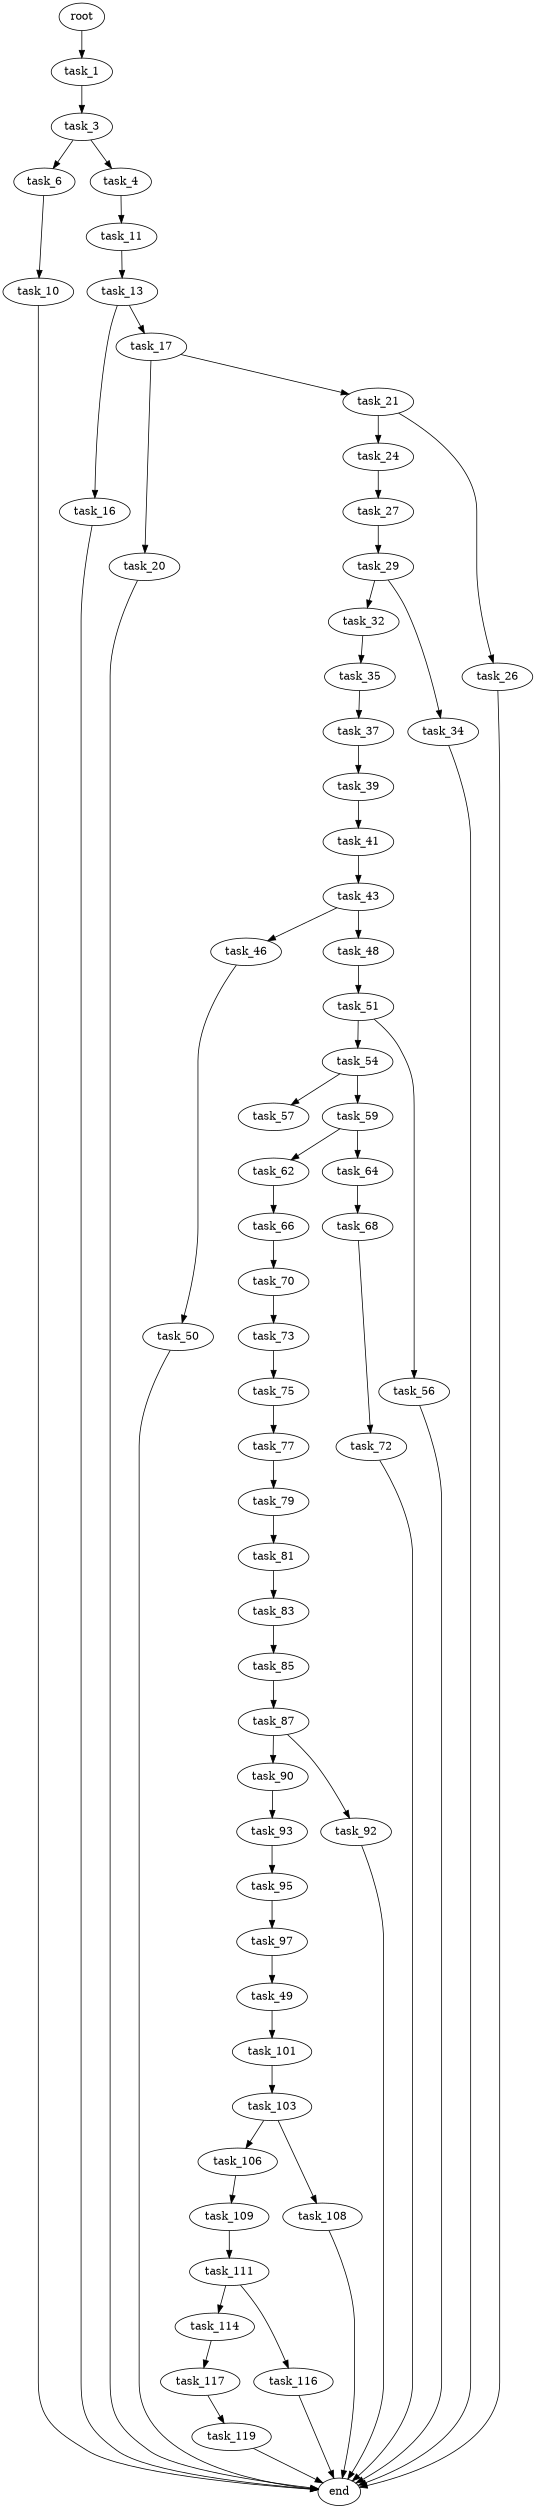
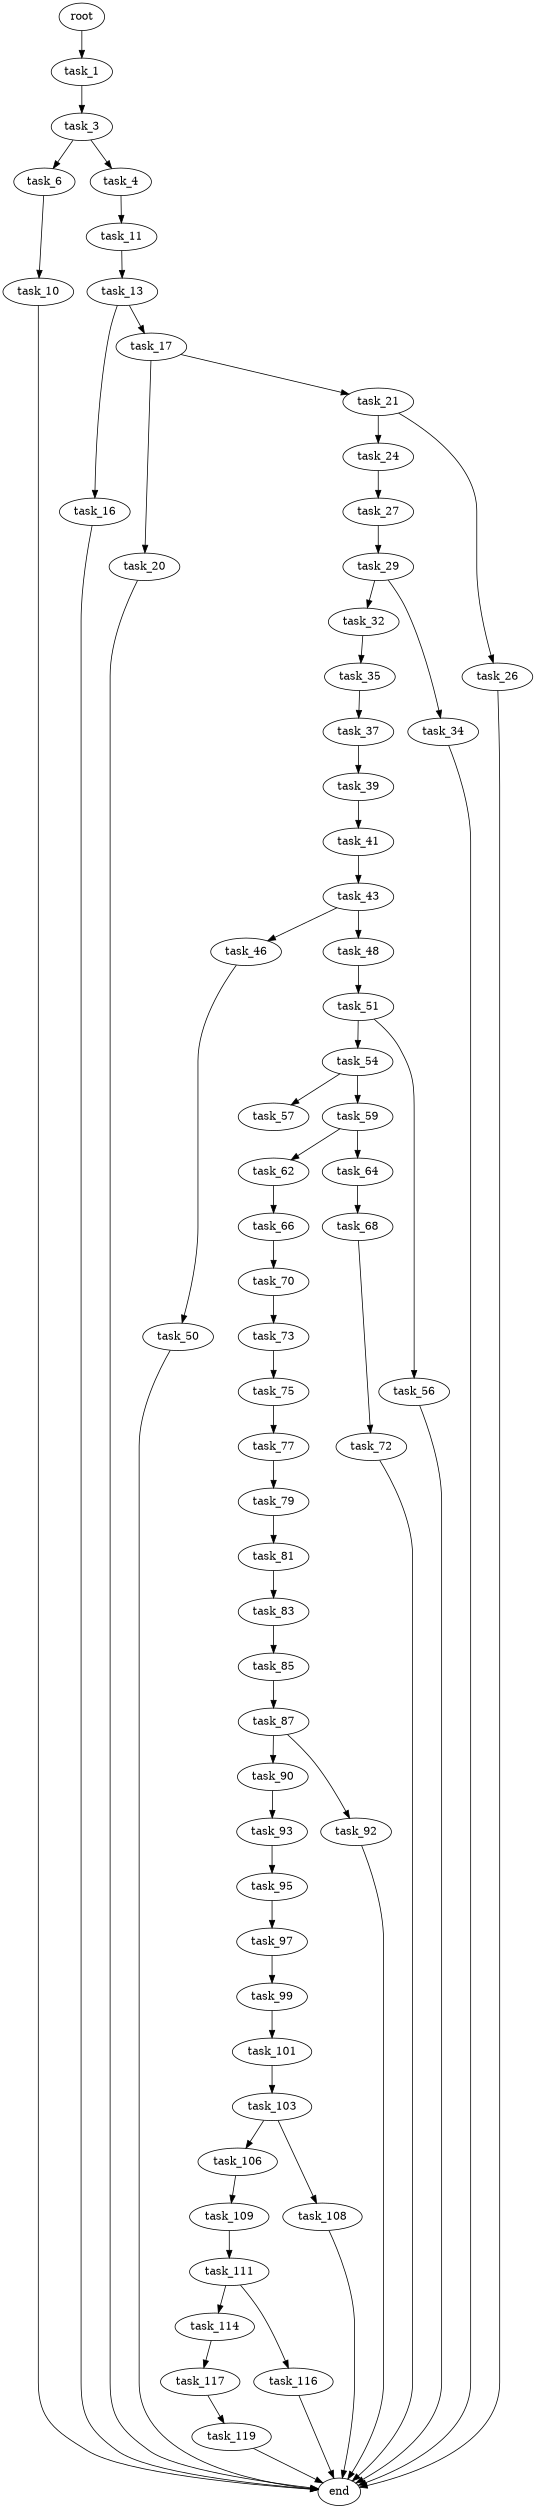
node "task_49": label "task_49" -> "task_99"
